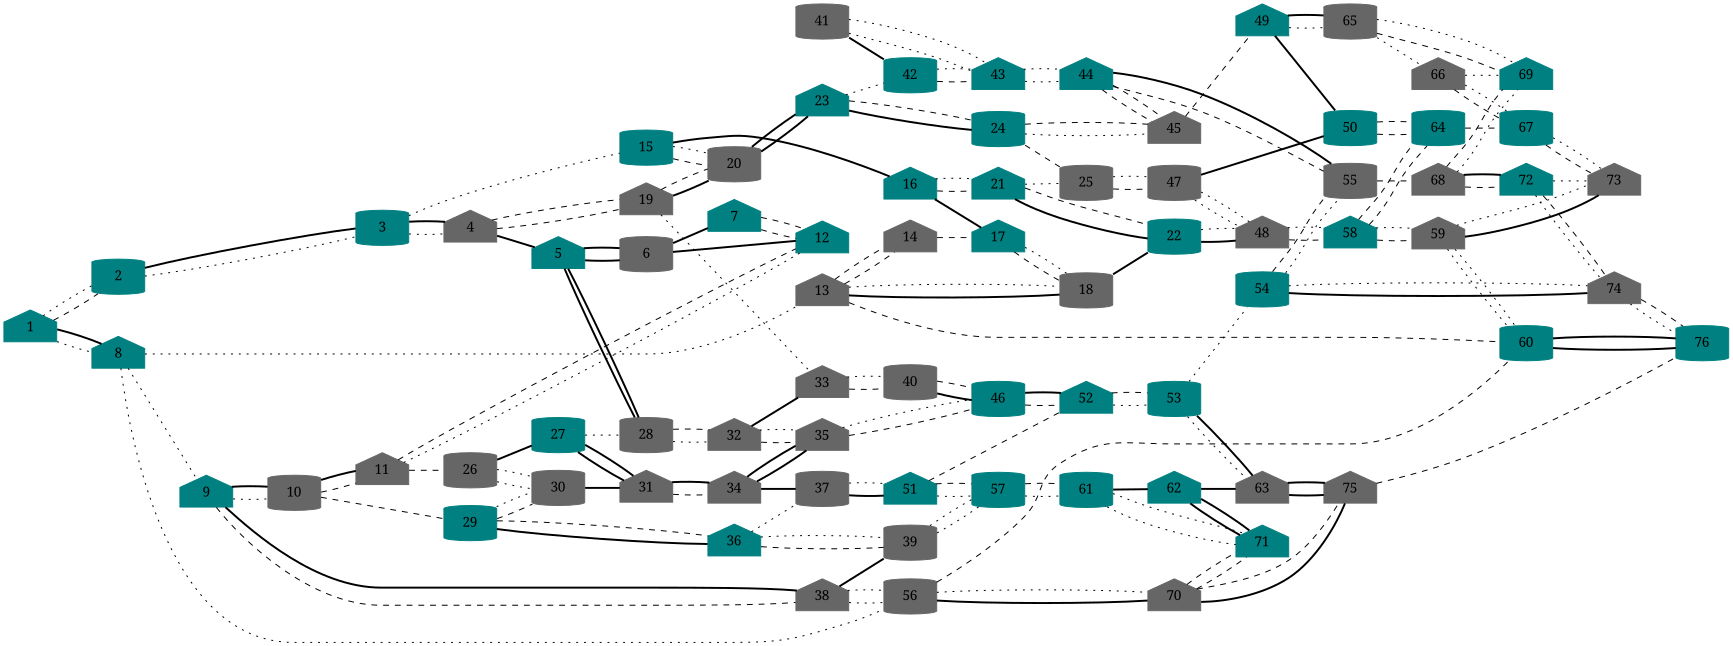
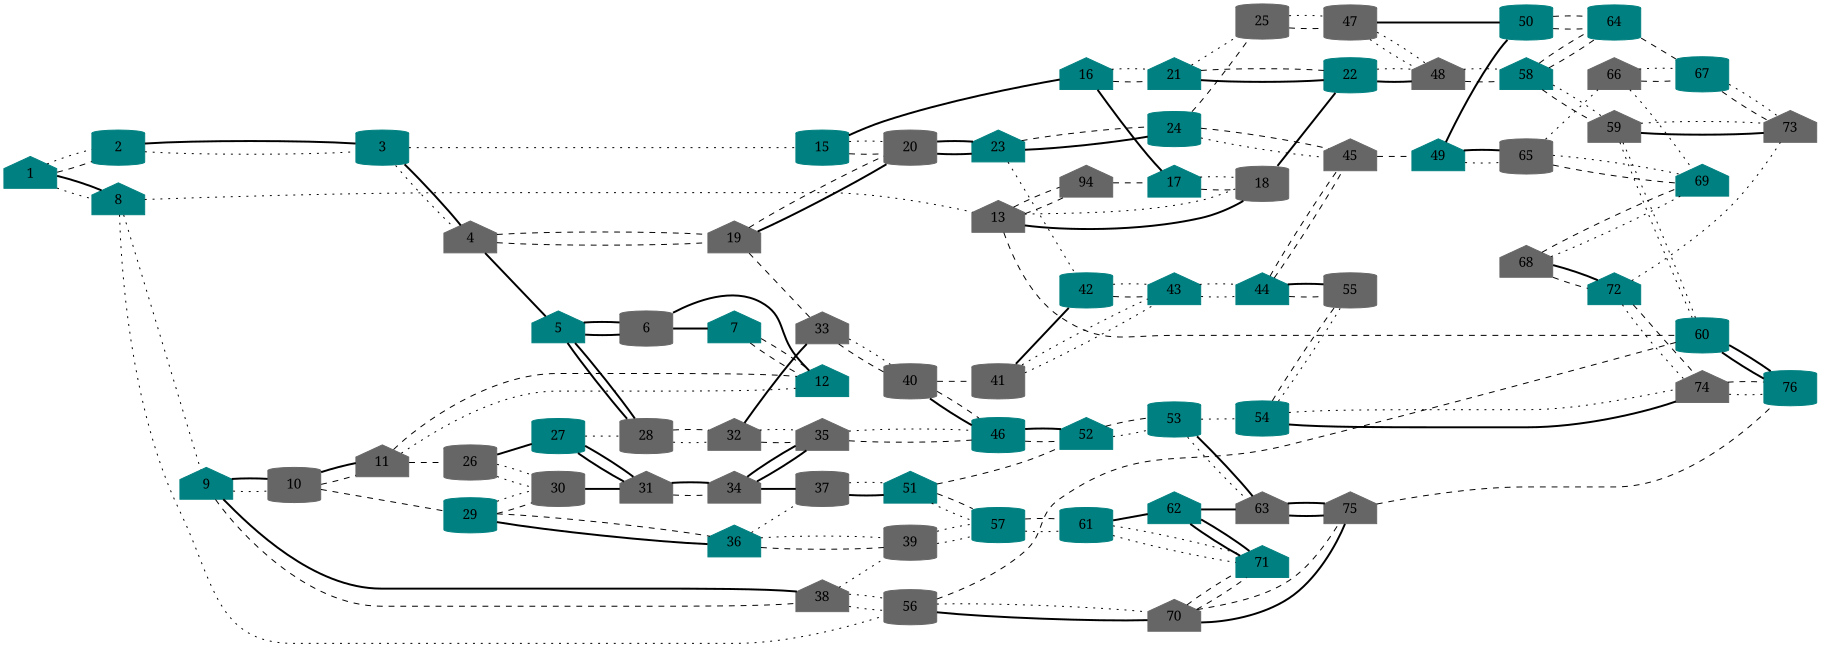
edge "55" -- "68": removed
node "14": label "14" -> "94"
edge "19" -- "33": style dotted -> dashed
edge "40" -- "41": added
edge "39" -- "38": style bold -> dotted
